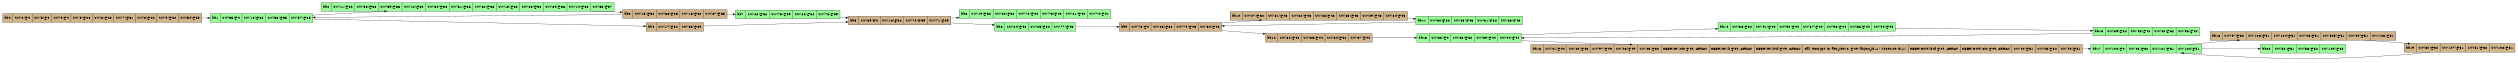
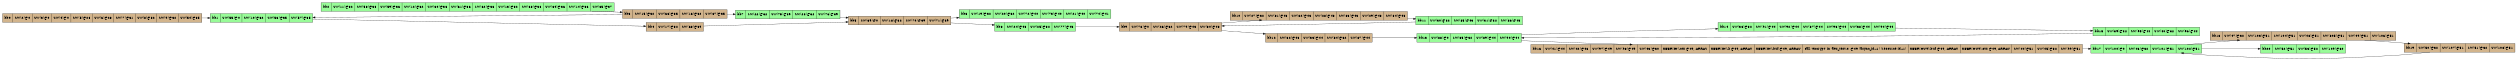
edge "bb1" -> "bb2": removed
